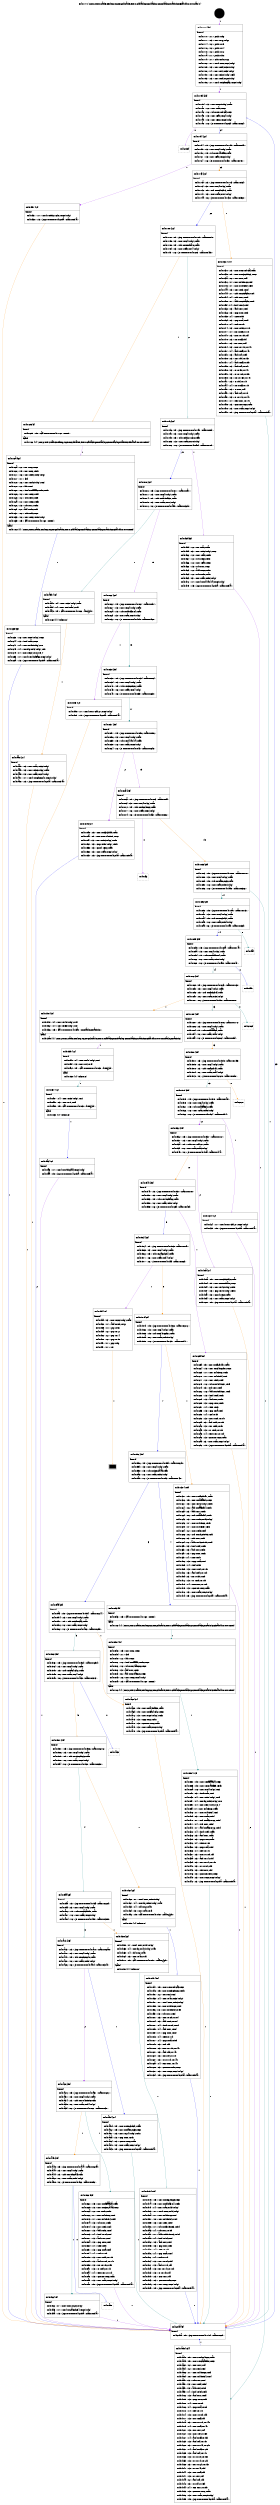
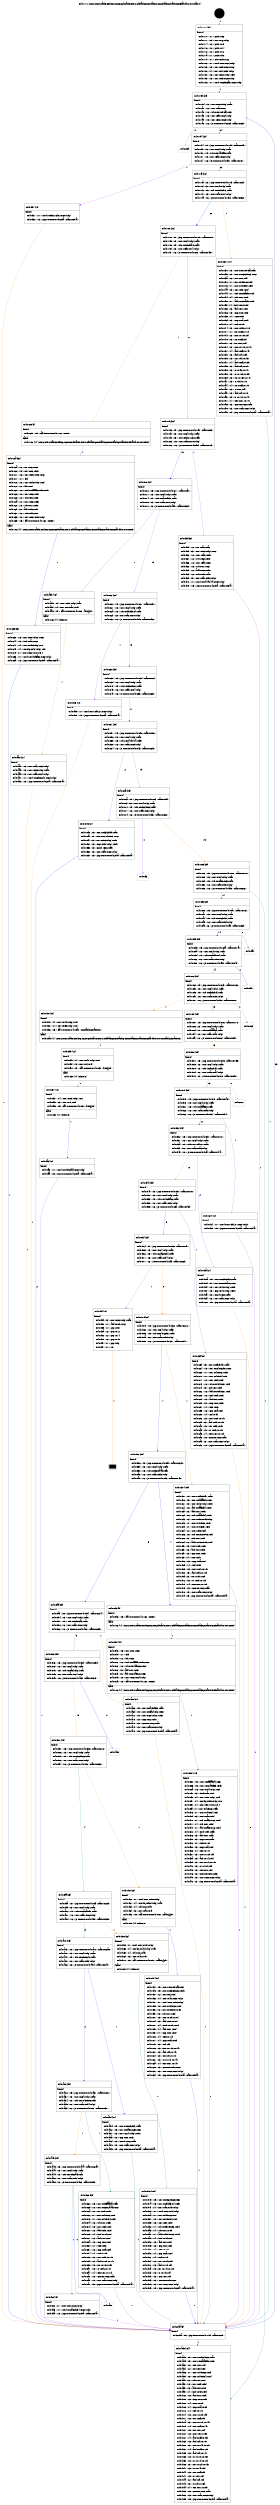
edge "0x401ad8 [134]" -> "0x4020ba [5]": reversed
